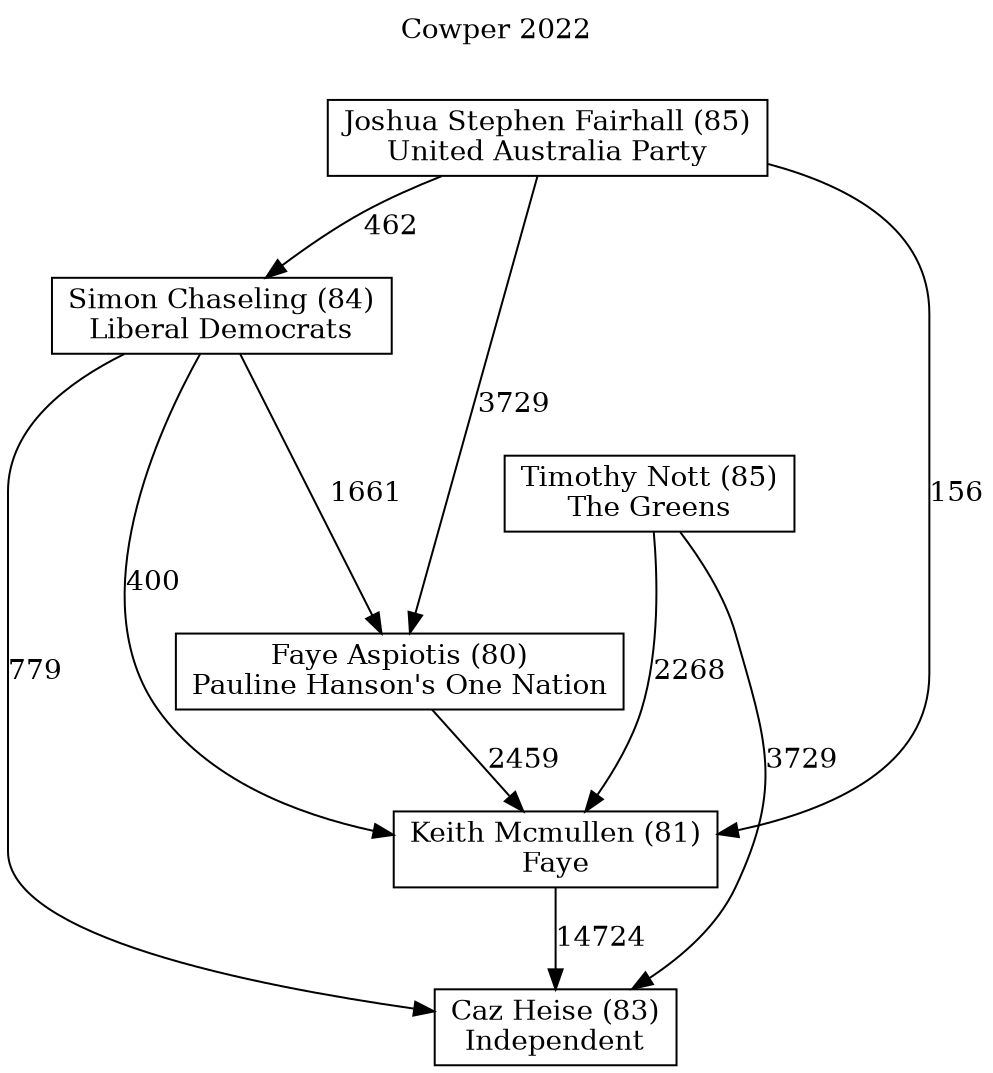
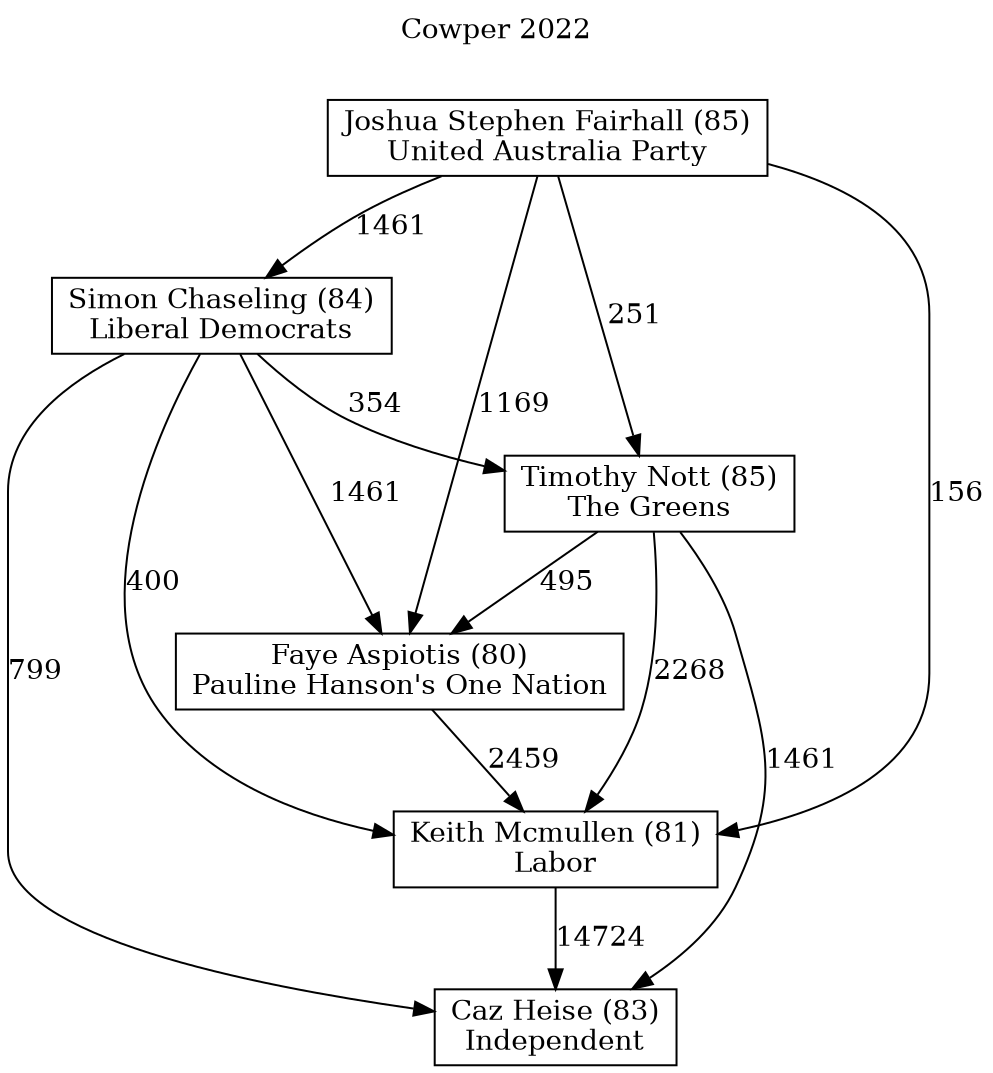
edge "Joshua Stephen Fairhall (85) United Australia Party" -> "Simon Chaseling (84) Liberal Democrats": label "462" -> "1461"
edge "Joshua Stephen Fairhall (85) United Australia Party" -> "Timothy Nott (85) The Greens": added, label "251"
edge "Joshua Stephen Fairhall (85) United Australia Party" -> "Faye Aspiotis (80) Pauline Hanson's One Nation": label "3729" -> "1169"
edge "Simon Chaseling (84) Liberal Democrats" -> "Timothy Nott (85) The Greens": added, label "354"
edge "Simon Chaseling (84) Liberal Democrats" -> "Faye Aspiotis (80) Pauline Hanson's One Nation": label "1661" -> "1461"
edge "Timothy Nott (85) The Greens" -> "Faye Aspiotis (80) Pauline Hanson's One Nation": added, label "495"
edge "Simon Chaseling (84) Liberal Democrats" -> "Caz Heise (83) Independent": label "779" -> "799"
edge "Timothy Nott (85) The Greens" -> "Caz Heise (83) Independent": label "3729" -> "1461"
node "Keith Mcmullen (81) Faye": label "Keith Mcmullen (81) Faye" -> "Keith Mcmullen (81) Labor"
